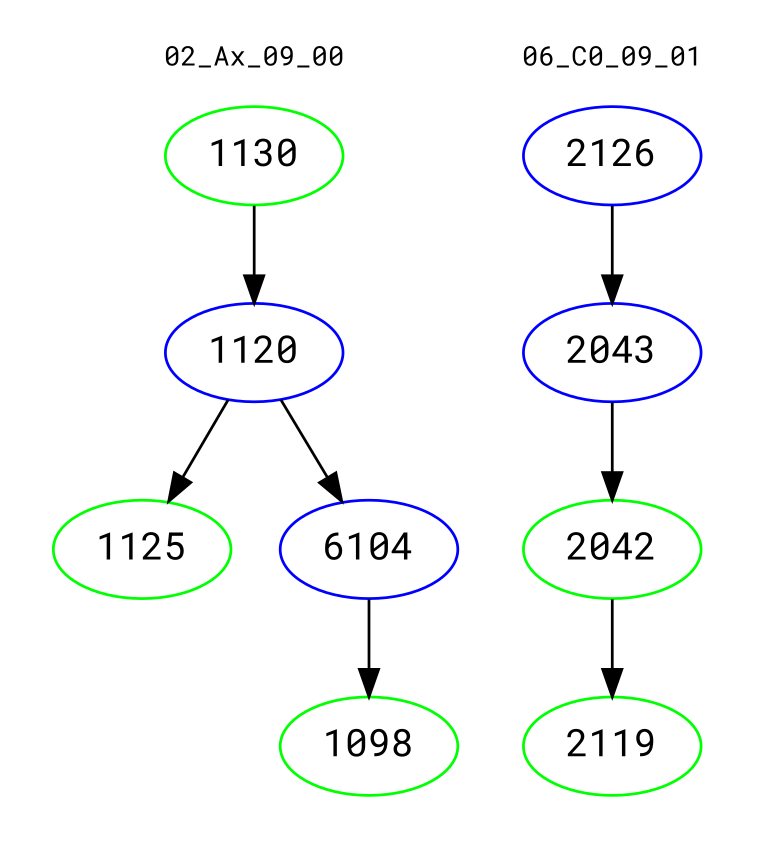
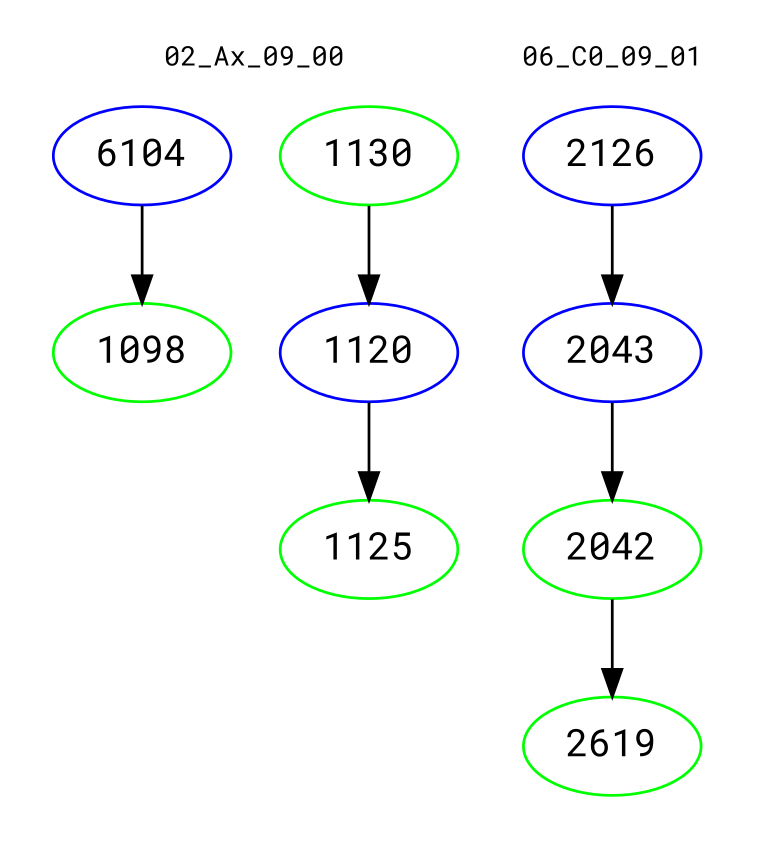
edge "1120" -> "6104": removed
node "2119": label "2119" -> "2619"
